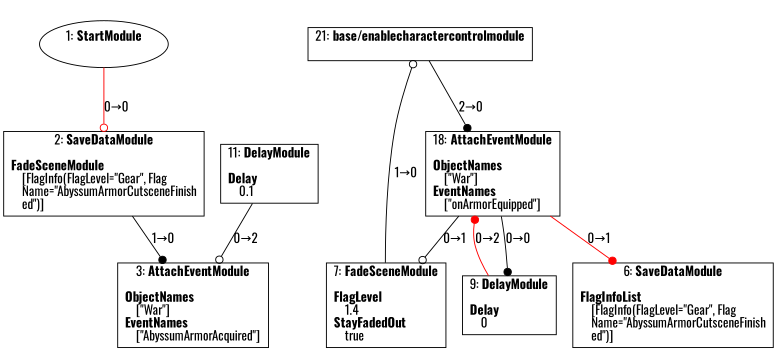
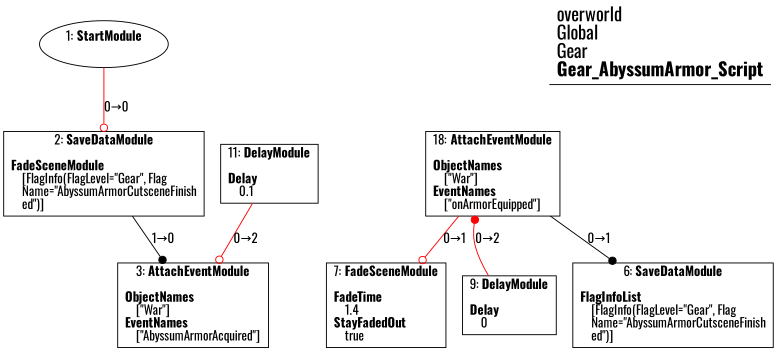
node "21:": removed
node "overworld": added
edge "11:" -> "3:": color black -> red
edge "18:" -> "7:": color black -> red
edge "18:" -> "6:": color red -> black
edge "18:" -> "9:": removed, label "0→0"
node "7:": text "FlagLevel" -> "FadeTime"
